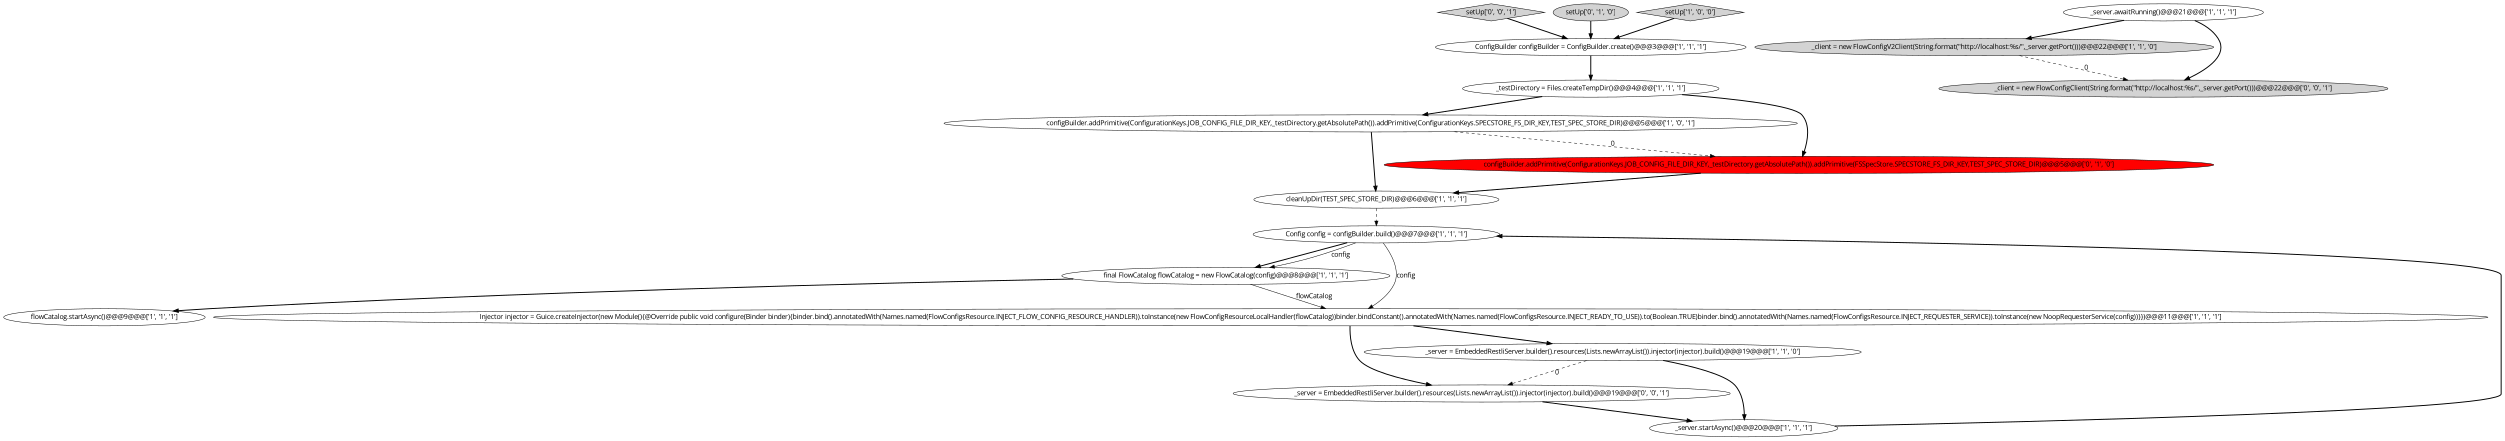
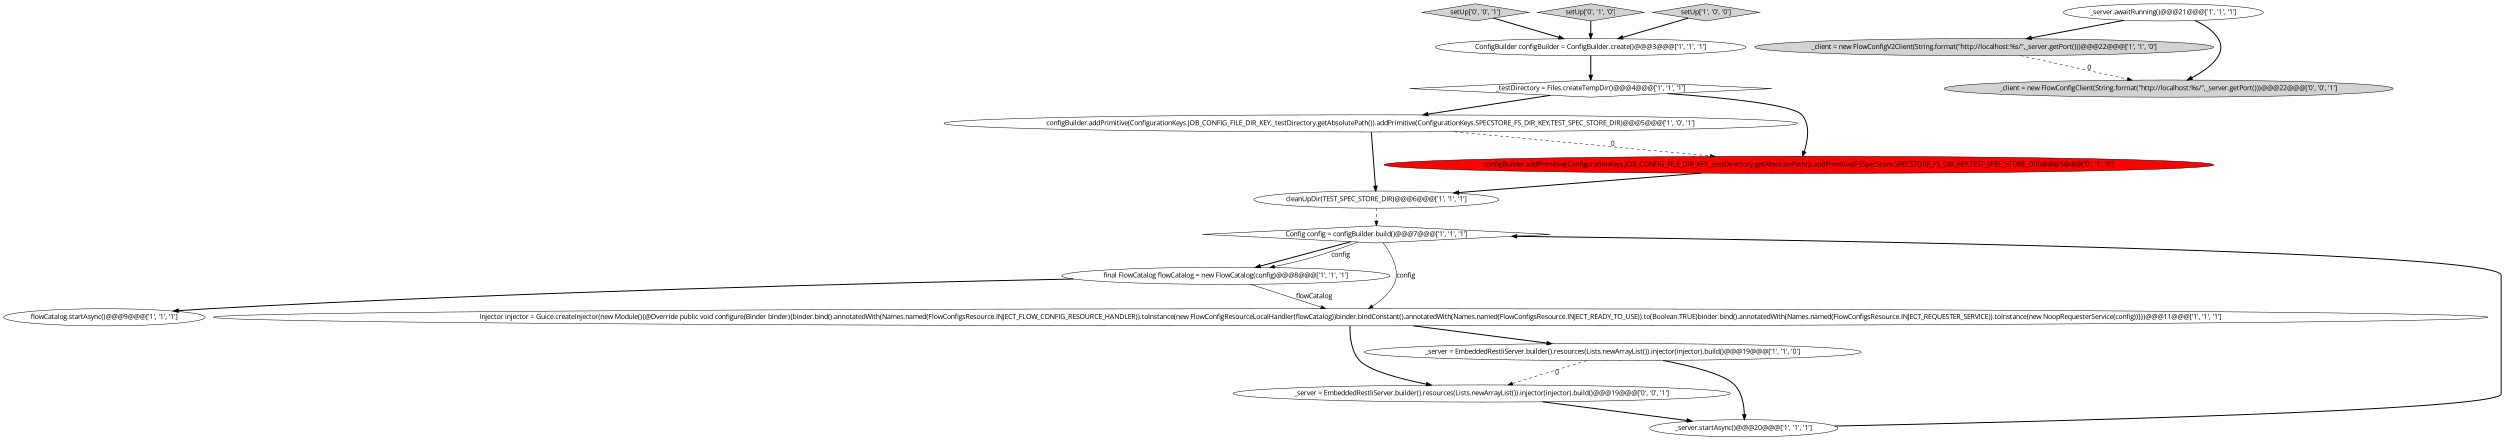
node "setUp['0', '1', '0']": shape ellipse -> diamond
node "_testDirectory = Files.createTempDir()@@@4@@@['1', '1', '1']": shape ellipse -> diamond
node "Config config = configBuilder.build()@@@7@@@['1', '1', '1']": shape ellipse -> diamond
